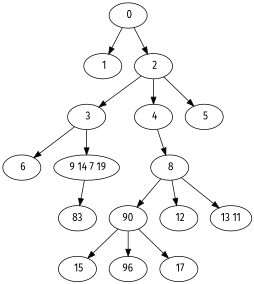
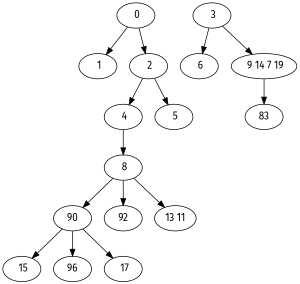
edge "2" -> "3": removed
node "12": label "12" -> "92"
